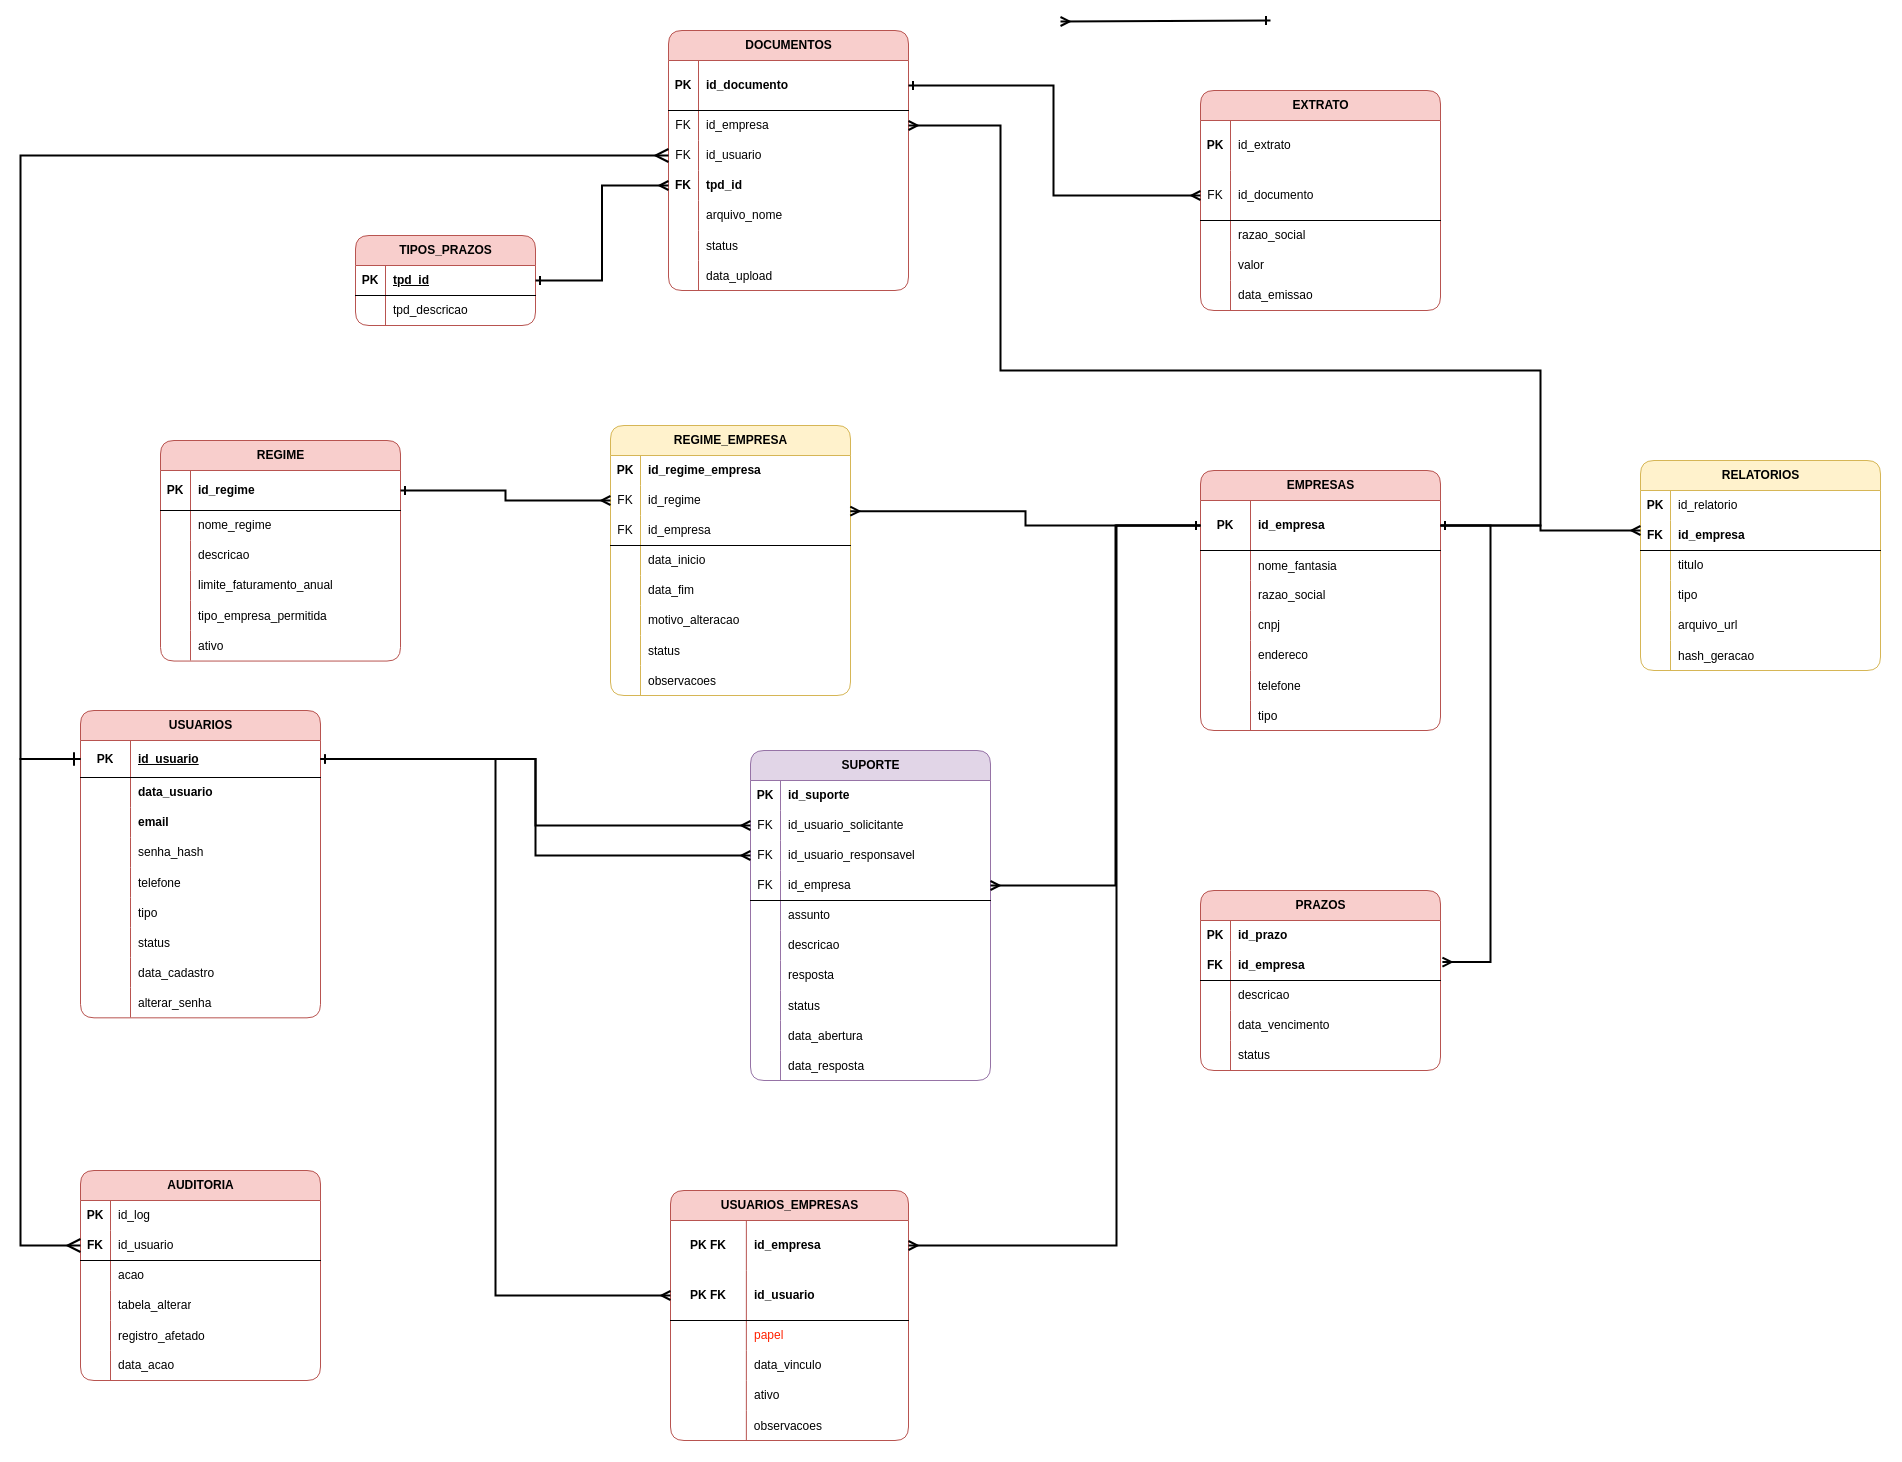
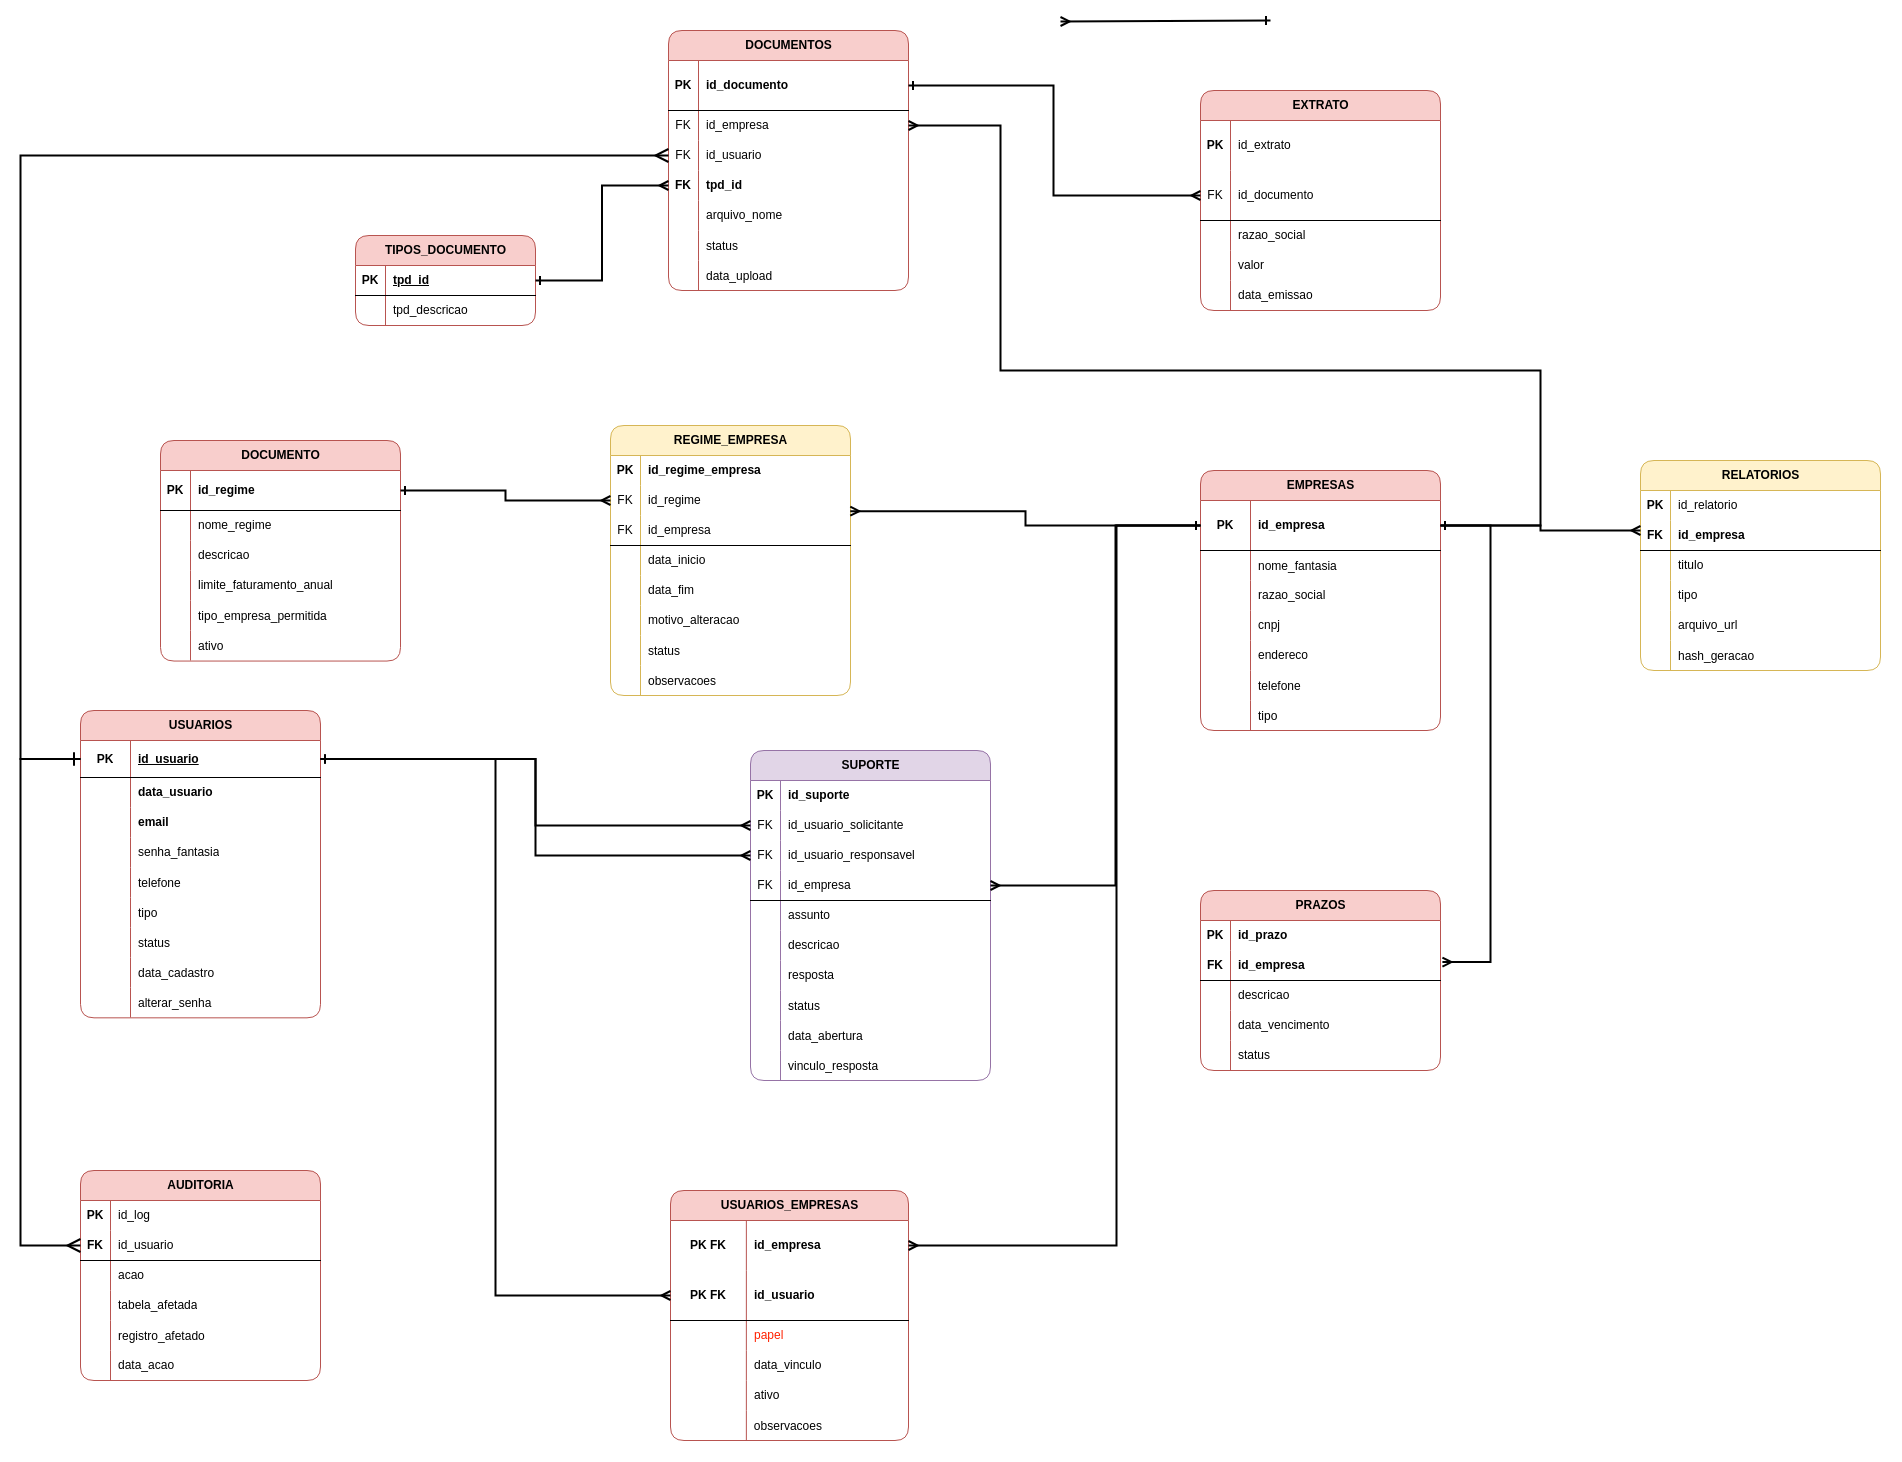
node "TIPOS_PRAZOS": label "TIPOS_PRAZOS" -> "TIPOS_DOCUMENTO"
node "REGIME": label "REGIME" -> "DOCUMENTO"
node "senha_hash": label "senha_hash" -> "senha_fantasia"
node "data_resposta": label "data_resposta" -> "vinculo_resposta"
node "tabela_alterar": label "tabela_alterar" -> "tabela_afetada"
